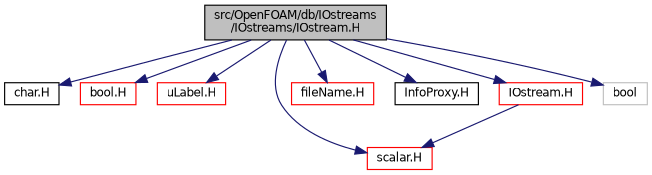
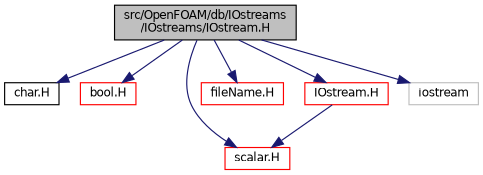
node "uLabel.H": removed
node "InfoProxy.H": removed
node "bool": label "bool" -> "iostream"
